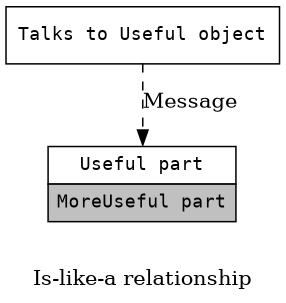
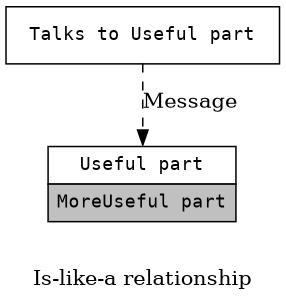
node "Talks to Useful object": label "Talks to Useful object" -> "Talks to Useful part"
